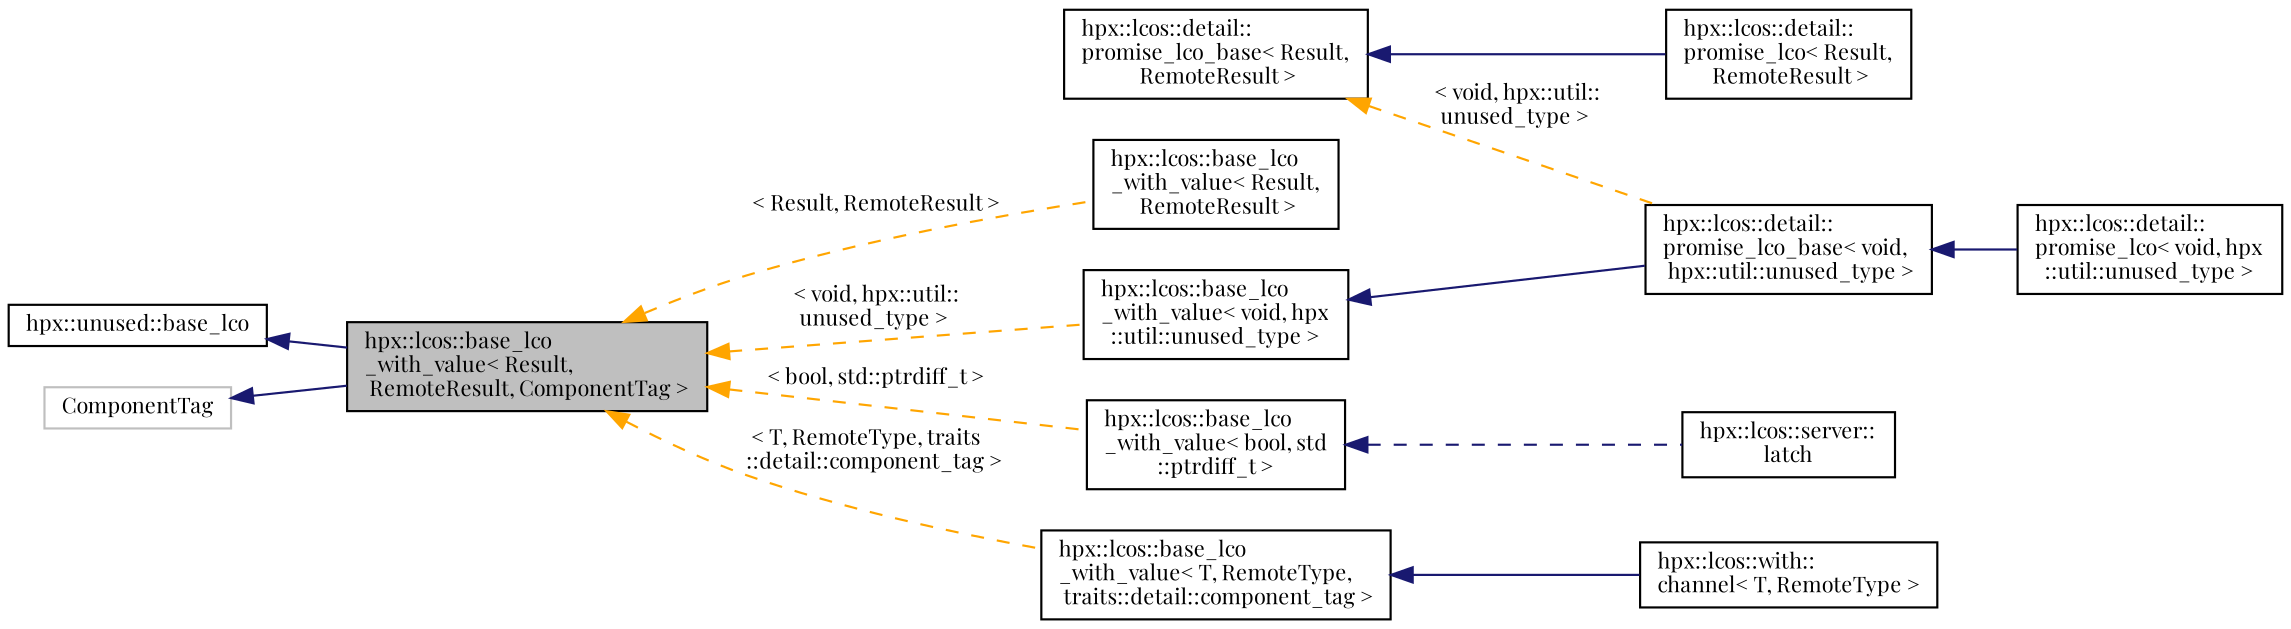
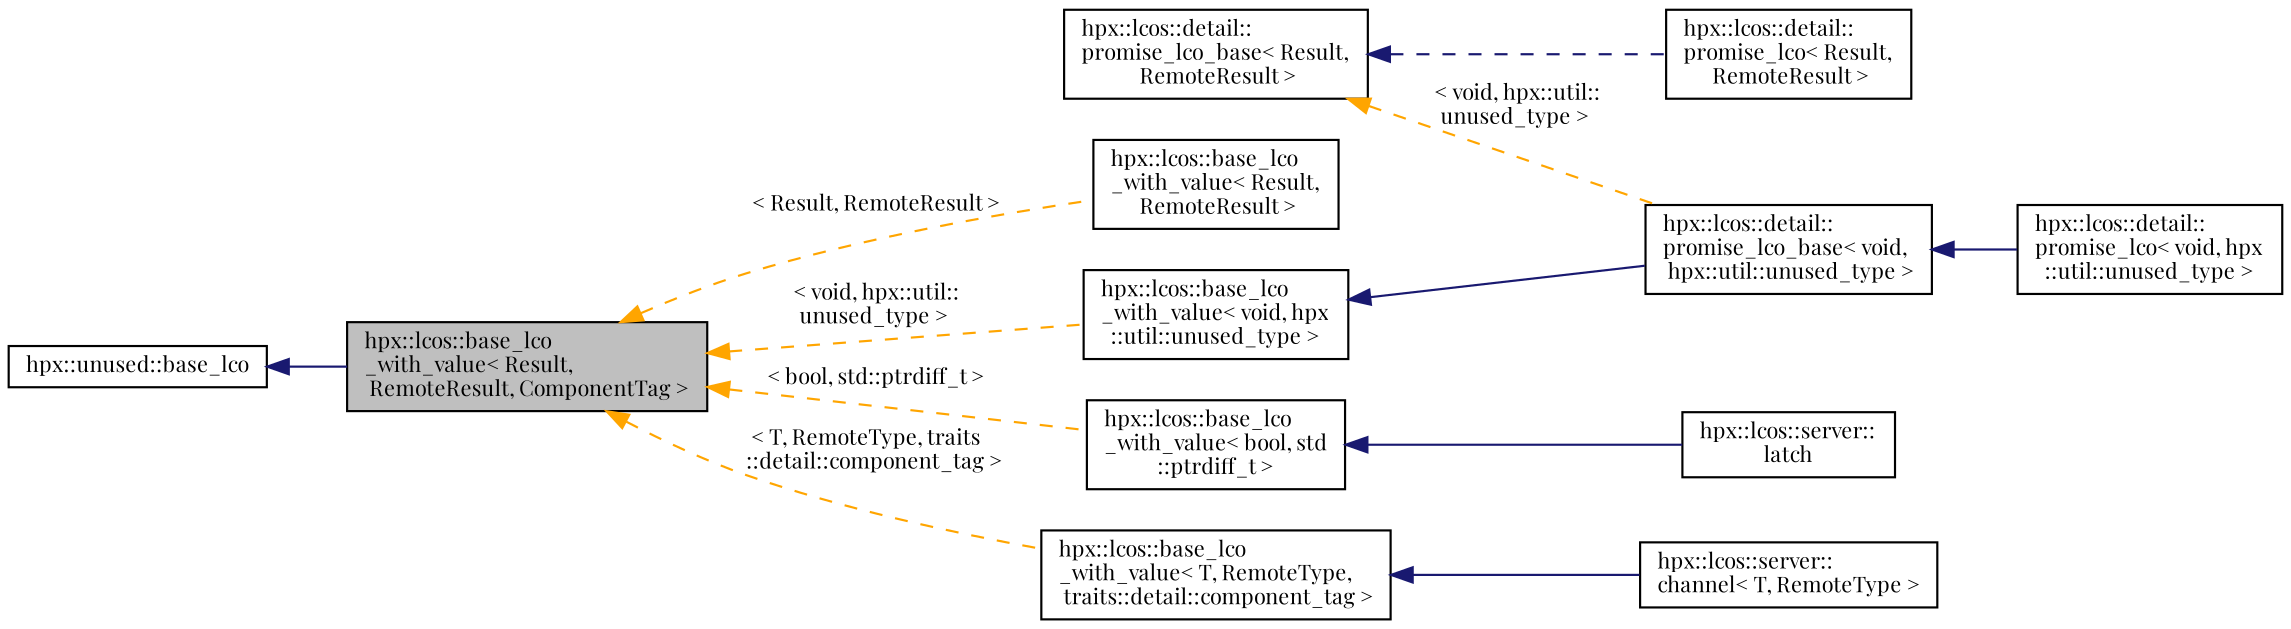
edge "hpx::lcos::detail:: promise_lco< Result, RemoteResult >" -> "hpx::lcos::detail:: promise_lco_base< Result, RemoteResult >": style solid -> dashed
node "ComponentTag": removed
edge "hpx::lcos::server:: latch" -> "hpx::lcos::base_lco _with_value< bool, std ::ptrdiff_t >": style dashed -> solid
node "hpx::lcos::with:: channel< T, RemoteType >": label "hpx::lcos::with:: channel< T, RemoteType >" -> "hpx::lcos::server:: channel< T, RemoteType >"
